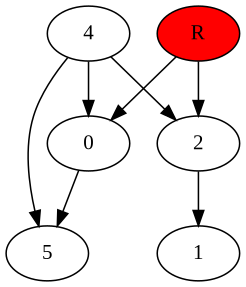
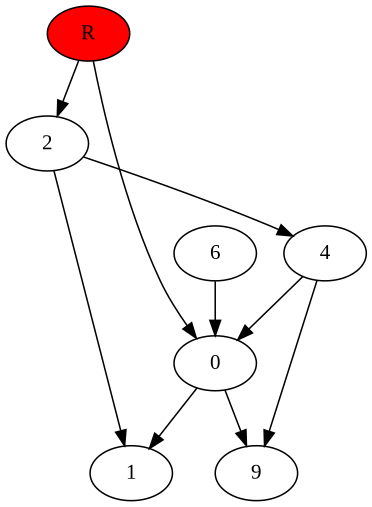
edge "4" -> "2": reversed
node "5": label "5" -> "9"
node "6": added
edge "0" -> "1": added
